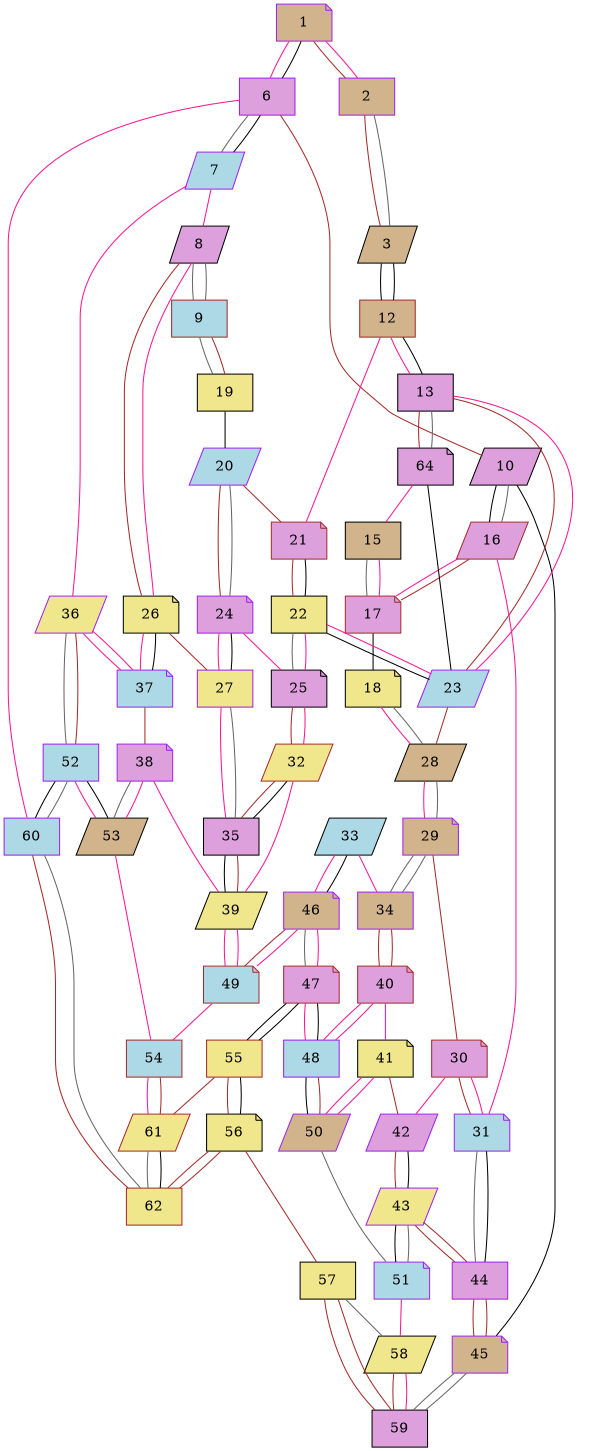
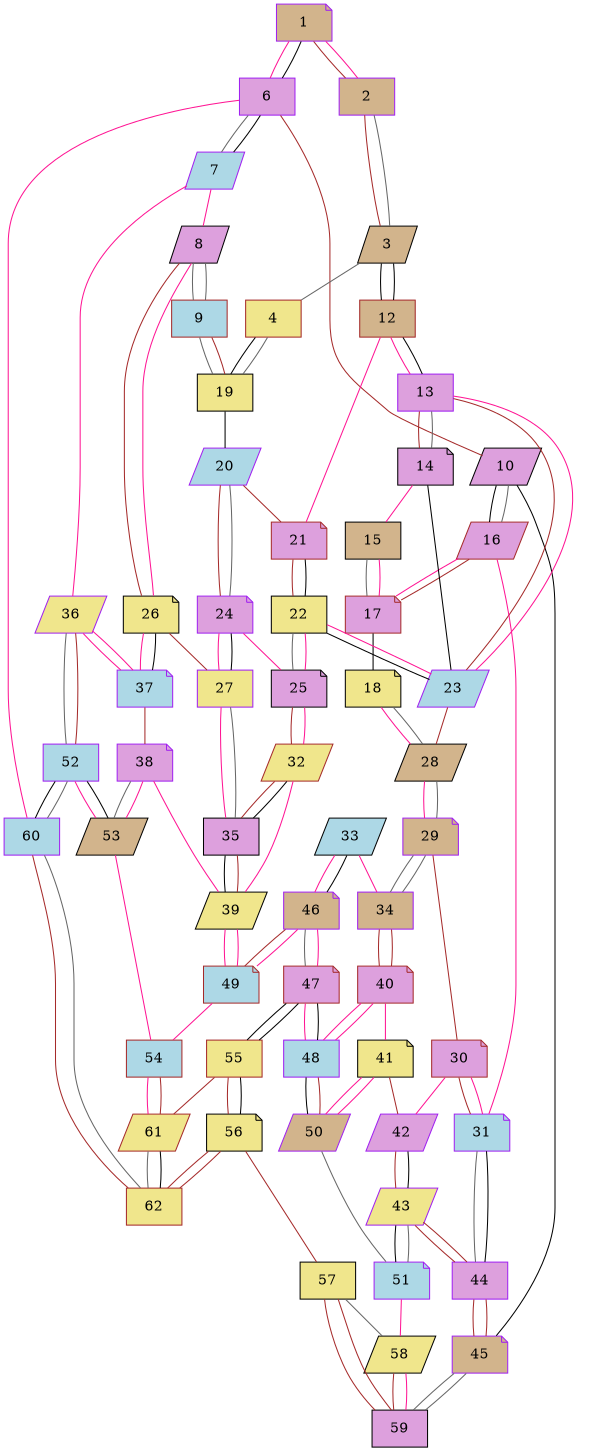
node "4": added
node "13": color black -> purple
node "64": label "64" -> "14"
